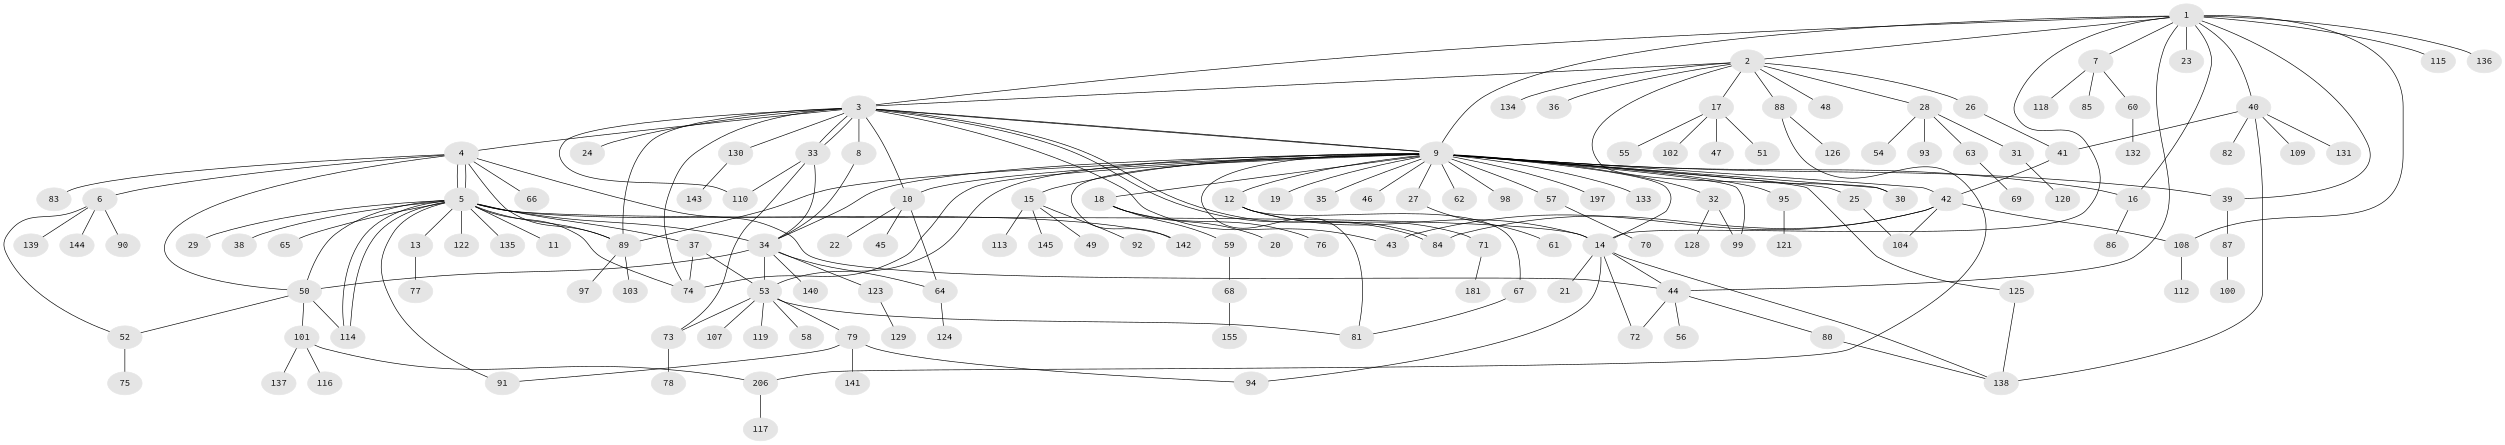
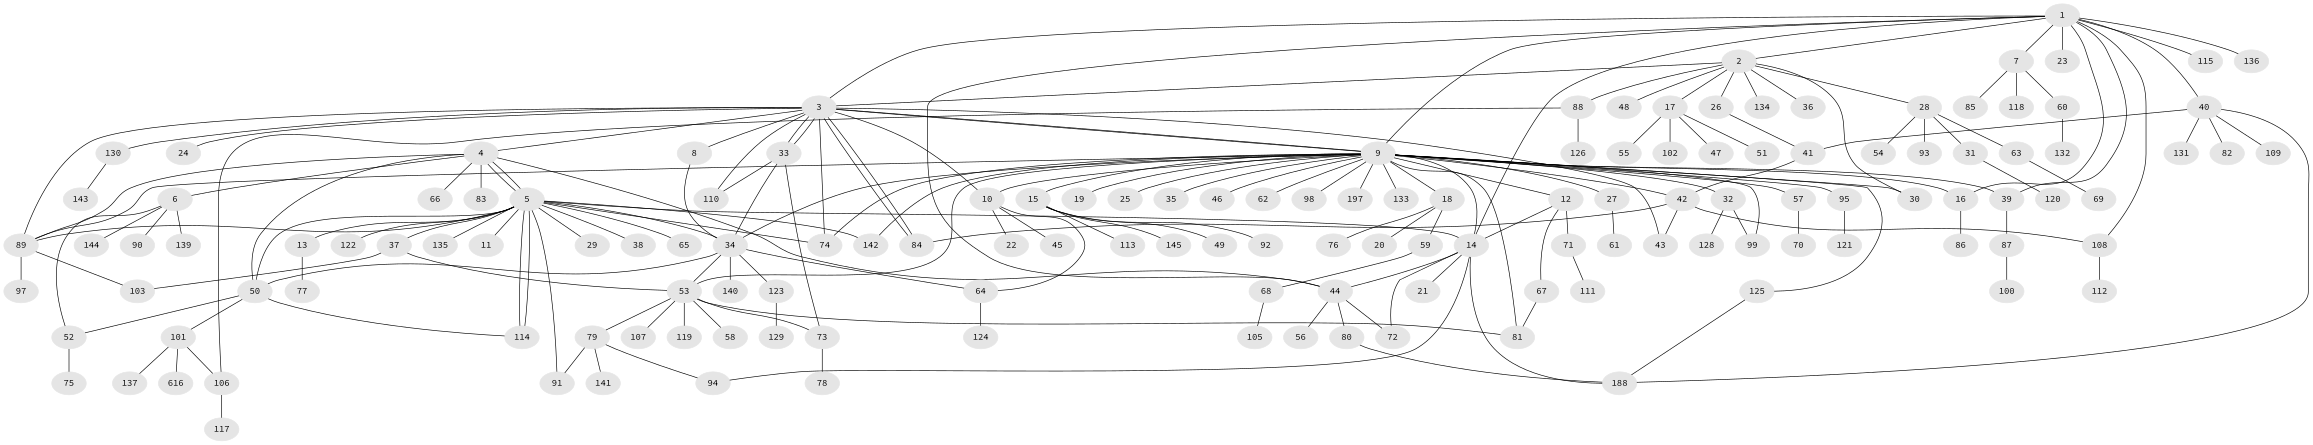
node "104": removed
edge "37" -- "74": now "37" -- "103"
node "181": label "181" -> "111"
node "155": label "155" -> "105"
node "116": label "116" -> "616"
node "206": label "206" -> "106"
node "138": label "138" -> "188"
